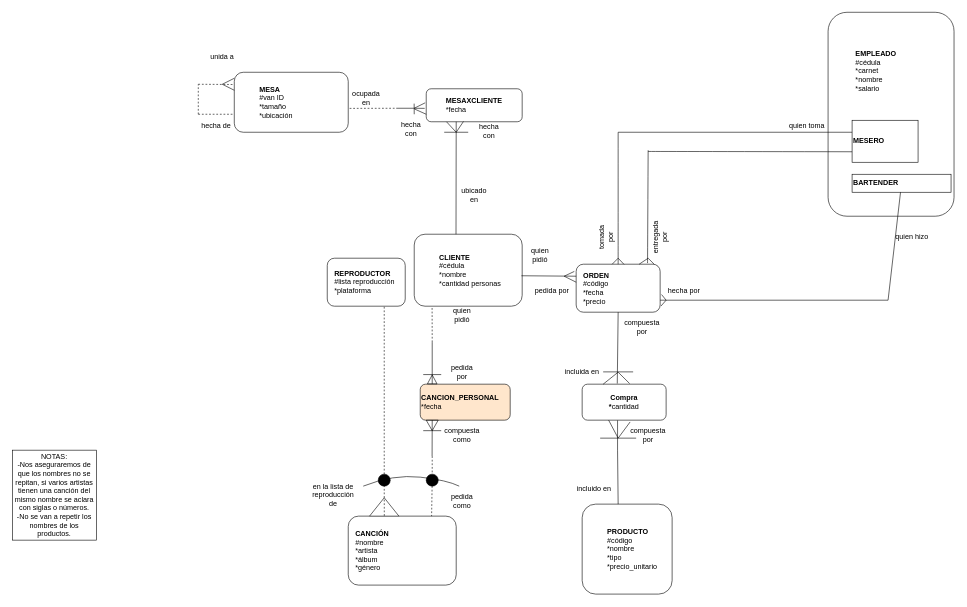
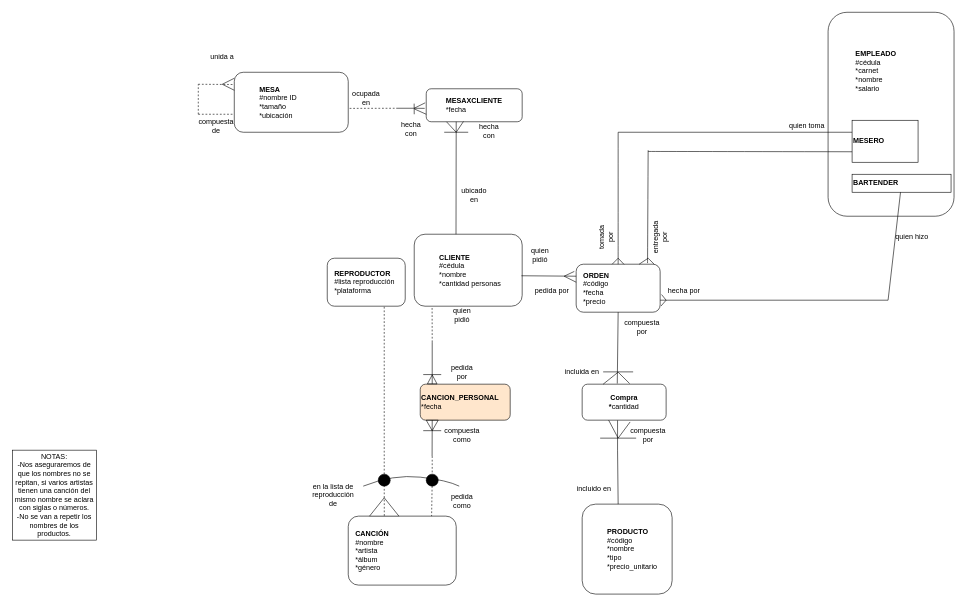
node "MESA#van ID*tamaño*ubicación": label "MESA#van ID*tamaño*ubicación" -> "MESA#nombre ID*tamaño*ubicación"
node "hecha de": label "hecha de" -> "compuesta de"
